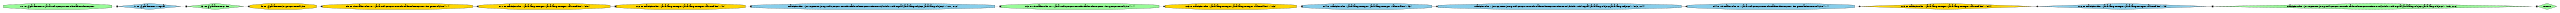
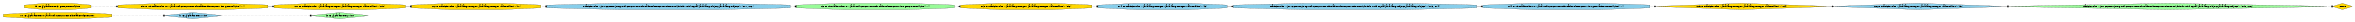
node "r0 := @parameter0: java.util.concurrent.ThreadPoolExecutor": fillcolor palegreen -> gold
node "i1 := @parameter1: equal": label "i1 := @parameter1: equal" -> "i1 := @parameter1: int"
edge "i3 := @parameter2: int" -> "i5 := @parameter3: getCorePoolSize": removed
node "return": fillcolor palegreen -> gold
